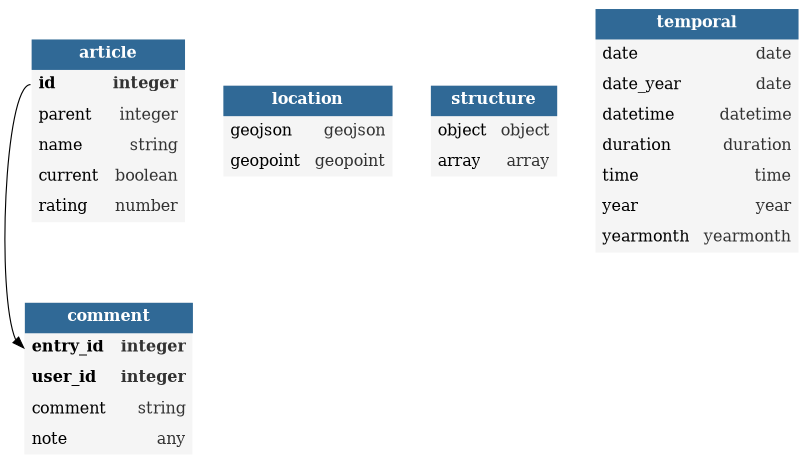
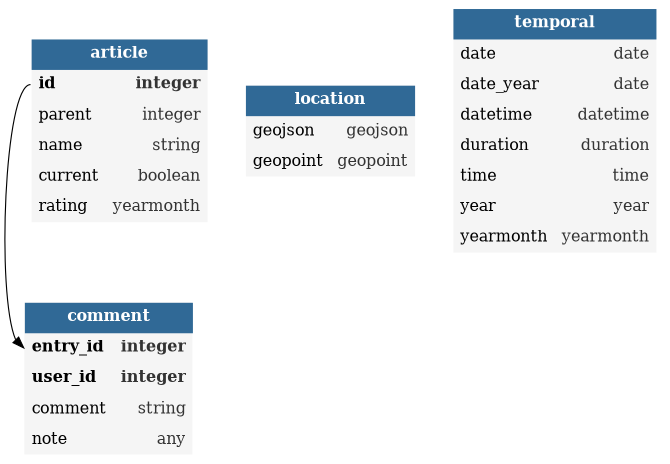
node "structure": removed
node "article": text "number" -> "yearmonth"
